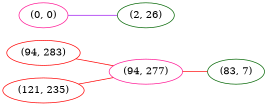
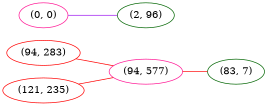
node "(2, 26)": label "(2, 26)" -> "(2, 96)"
node "(94, 277)": label "(94, 277)" -> "(94, 577)"
